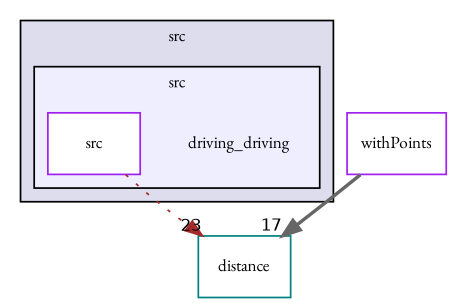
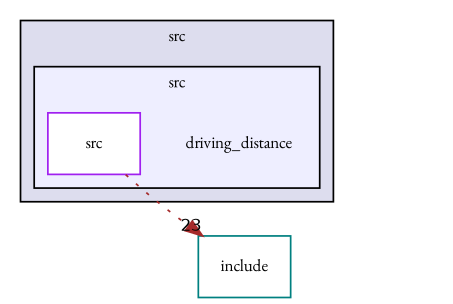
node "driving_driving": label "driving_driving" -> "driving_distance"
node "withPoints": removed
node "distance": label "distance" -> "include"
